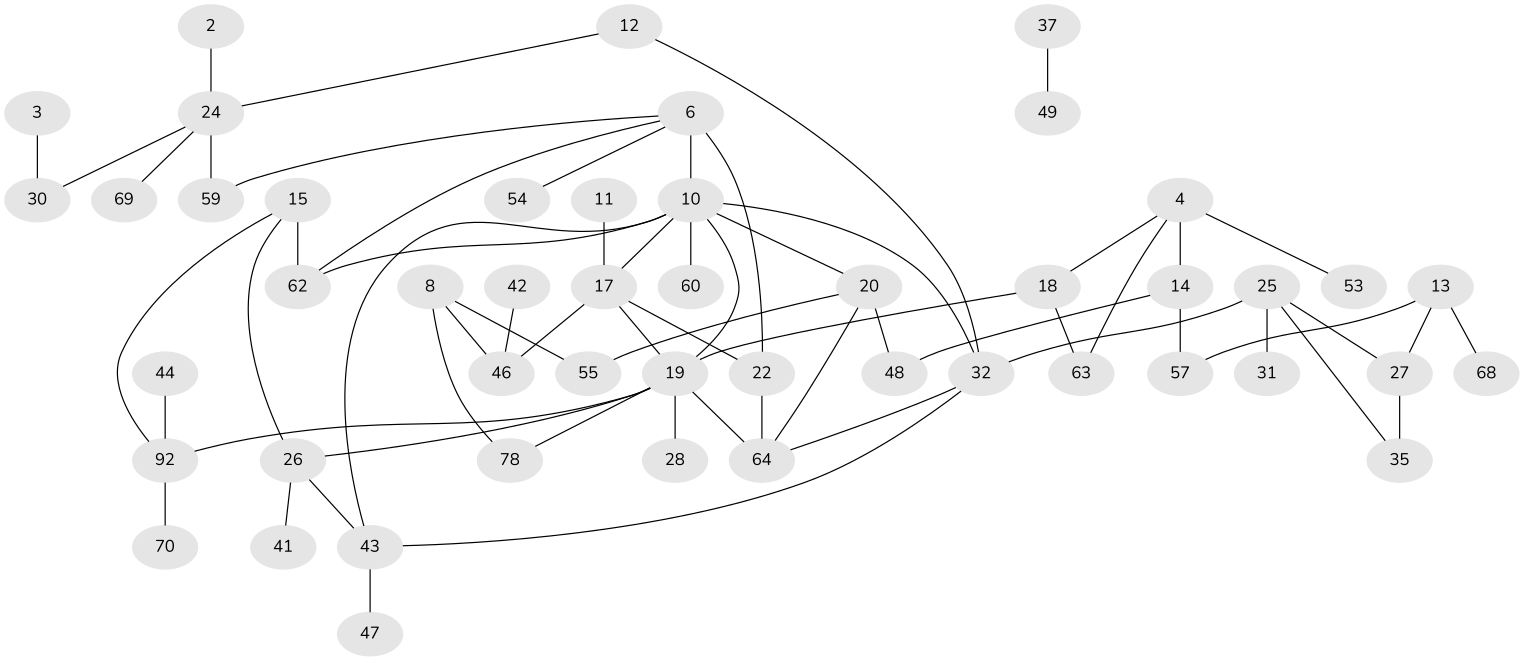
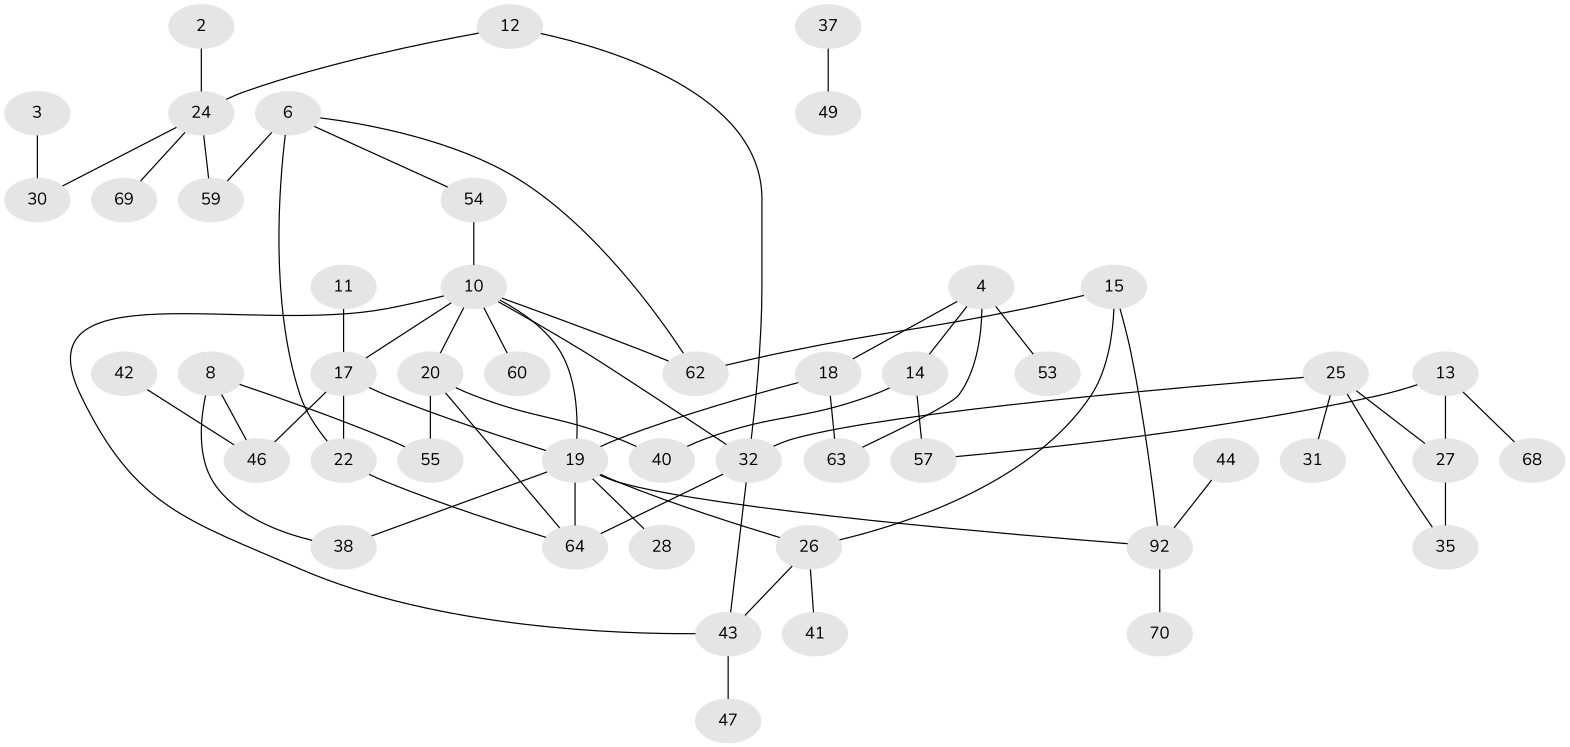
edge "6" -- "10": now "54" -- "10"
node "48": label "48" -> "40"
node "78": label "78" -> "38"
